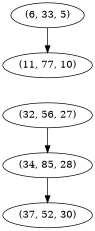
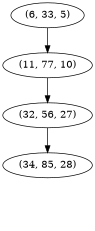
edge "(11, 77, 10)" -> "(32, 56, 27)": added
node "(37, 52, 30)": removed
